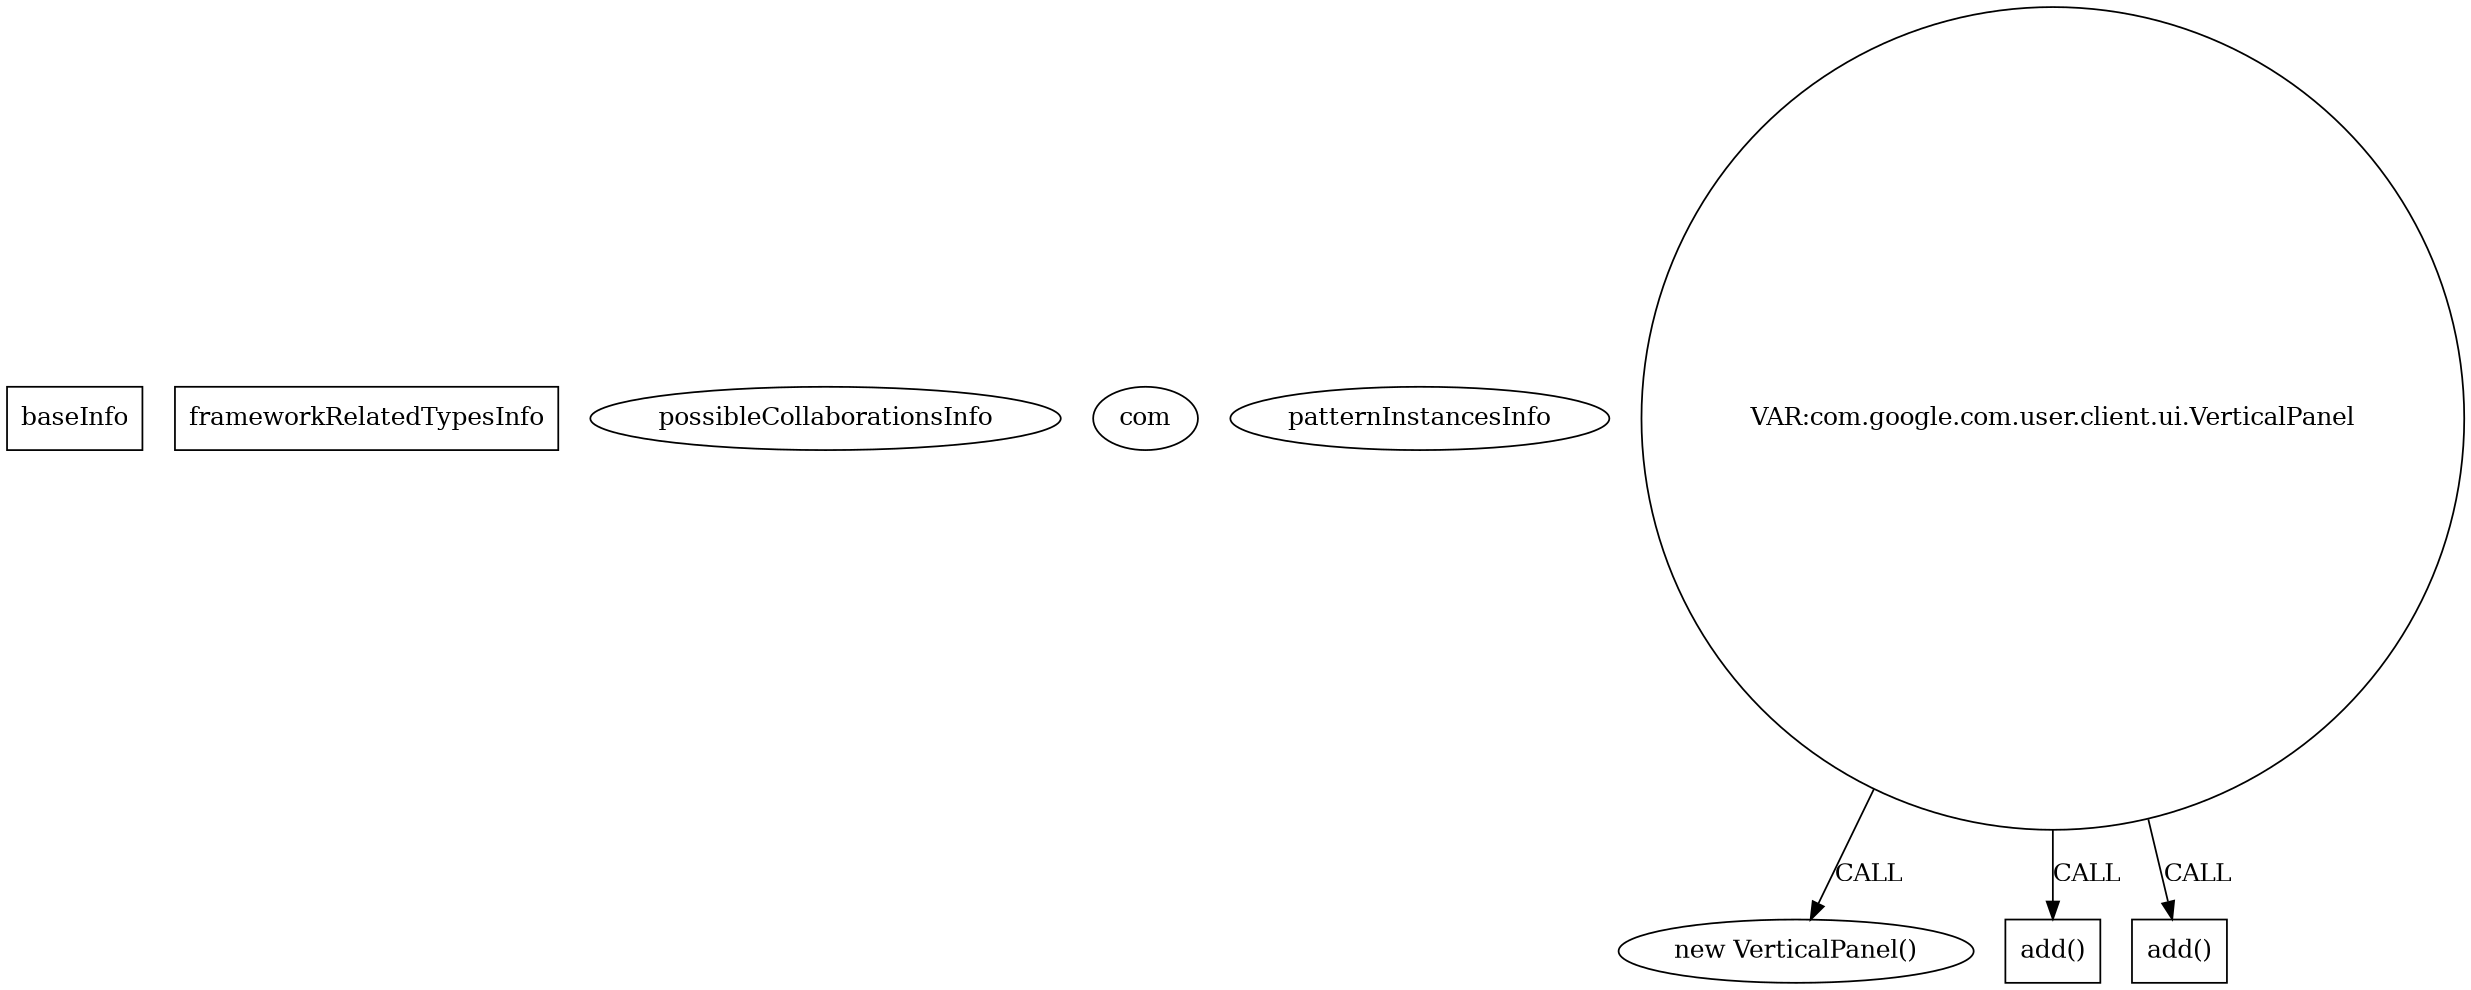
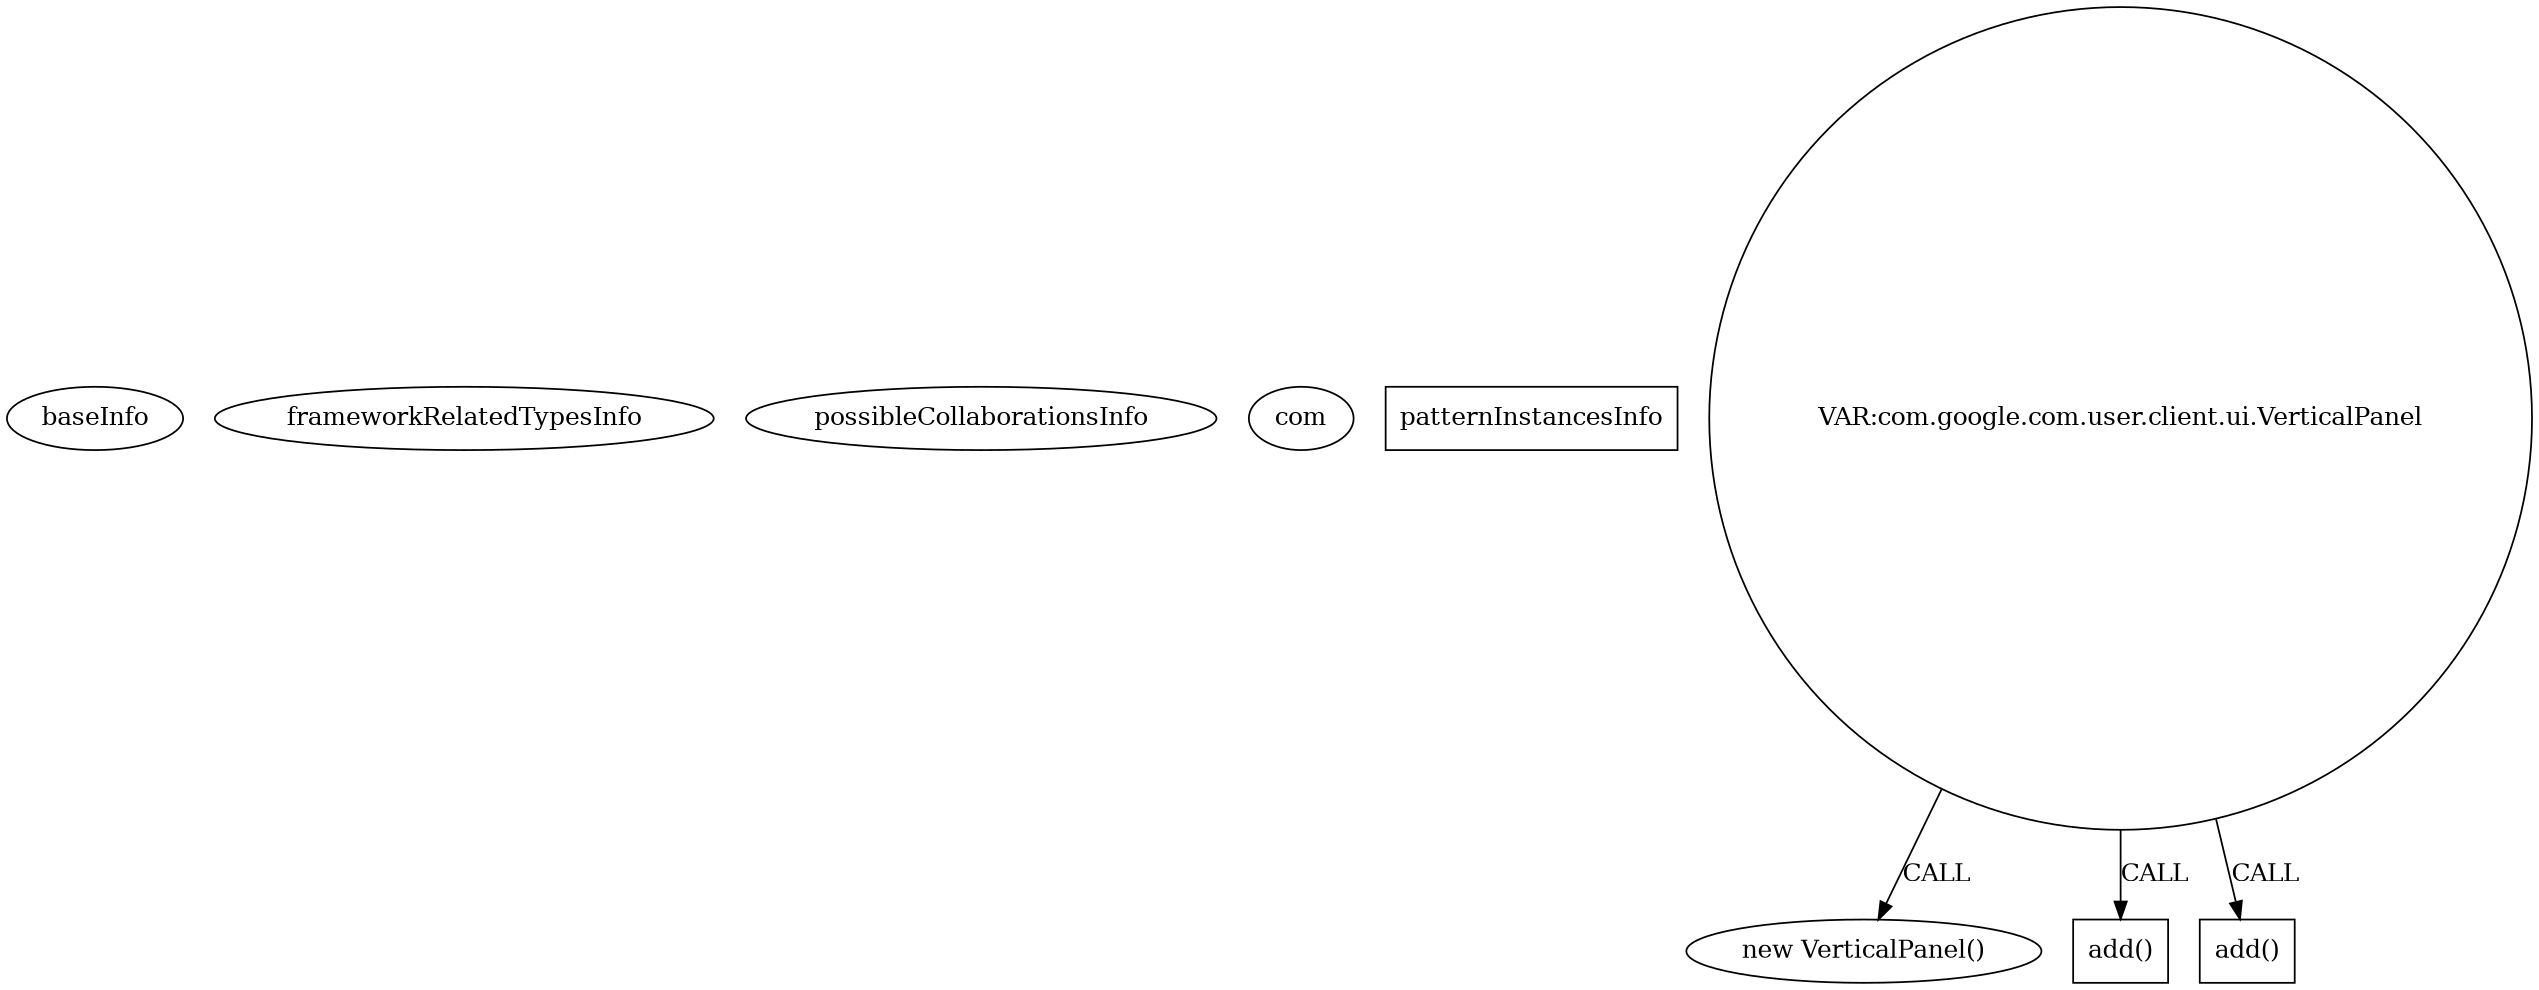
node "baseInfo": shape box -> ellipse
node "frameworkRelatedTypesInfo": shape box -> ellipse
node "patternInstancesInfo": shape ellipse -> box
